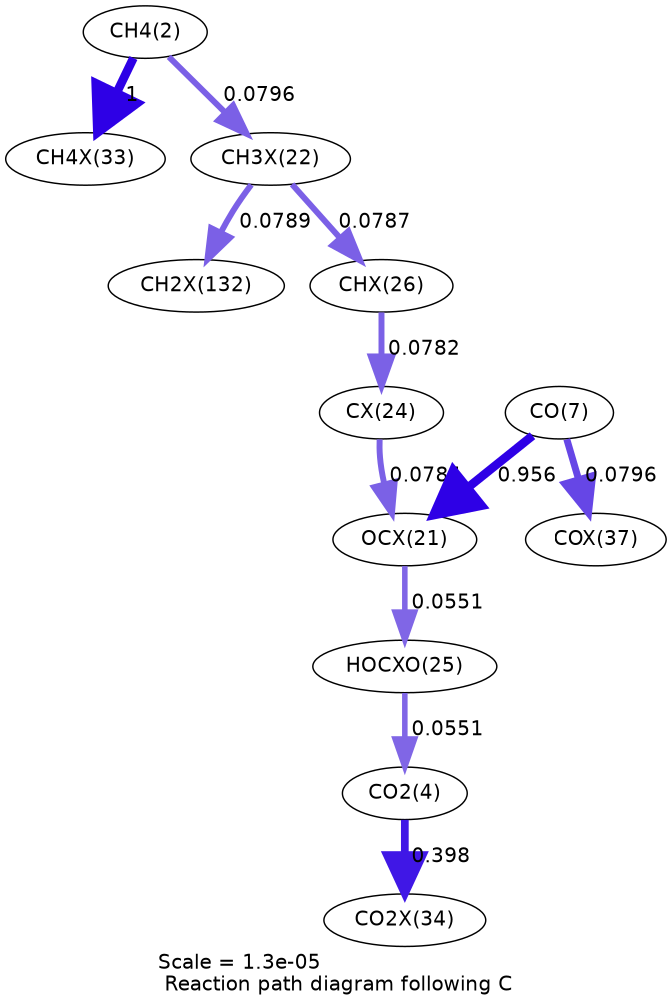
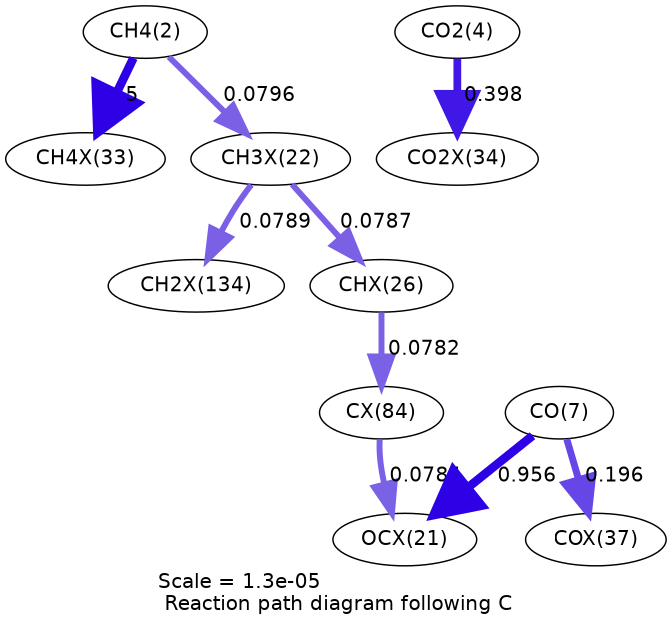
edge "CH4(2)" -> "CH4X(33)": label " 1" -> " 5"
node "CH2X(132)": label "CH2X(132)" -> "CH2X(134)"
node "CX(24)": label "CX(24)" -> "CX(84)"
edge "CO(7)" -> "COX(37)": label " 0.0796" -> " 0.196"
node "HOCXO(25)": removed
